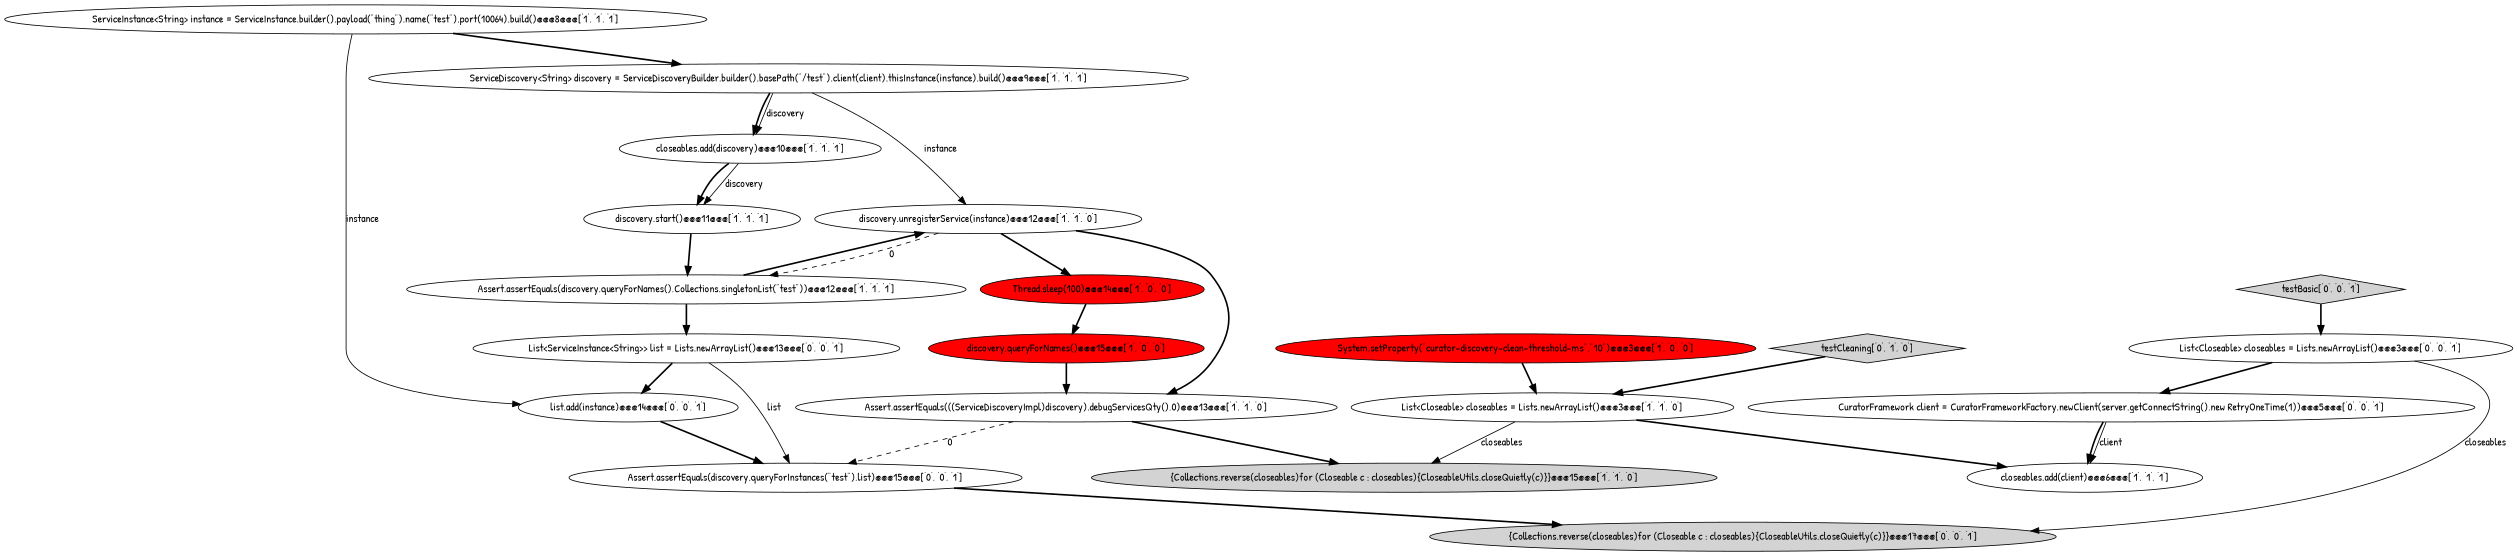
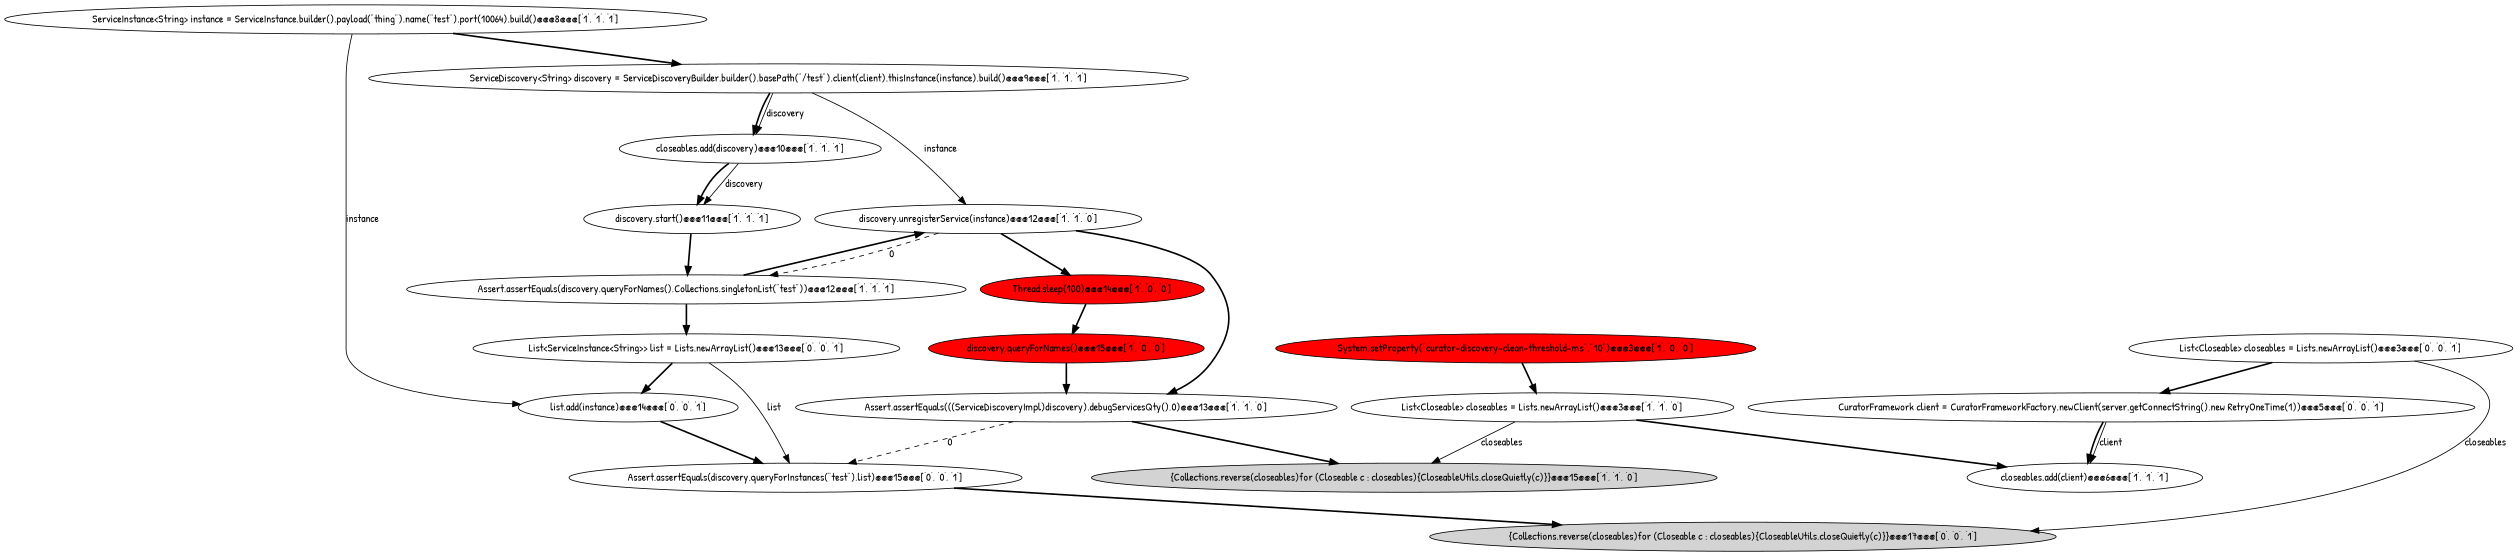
node "testBasic['0', '0', '1']": removed
node "testCleaning['0', '1', '0']": removed
